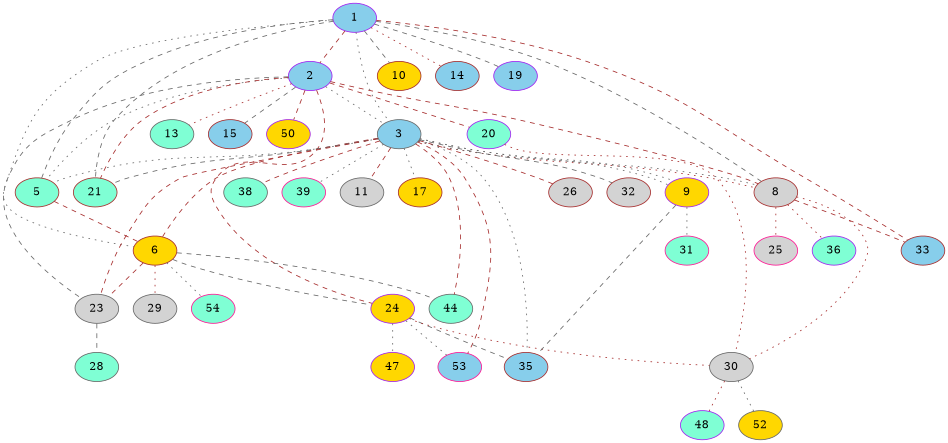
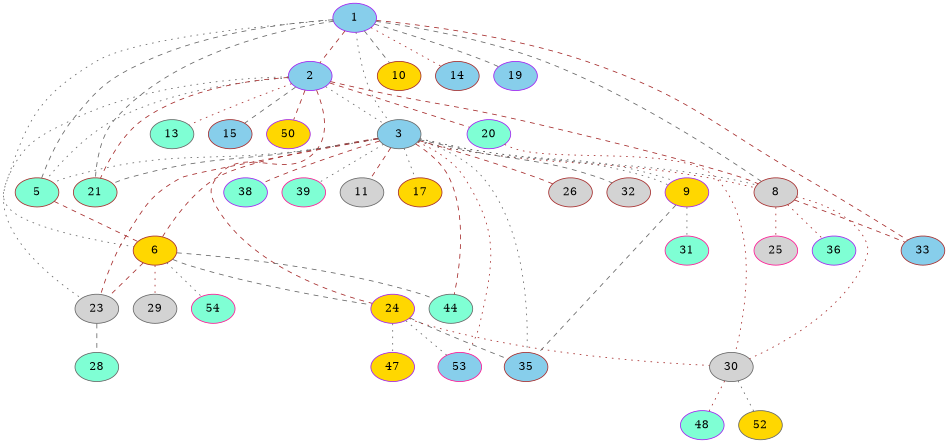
edge "2" -- "23": style dashed -> dotted
node "38": color gray40 -> purple
edge "3" -- "53": style dashed -> dotted
